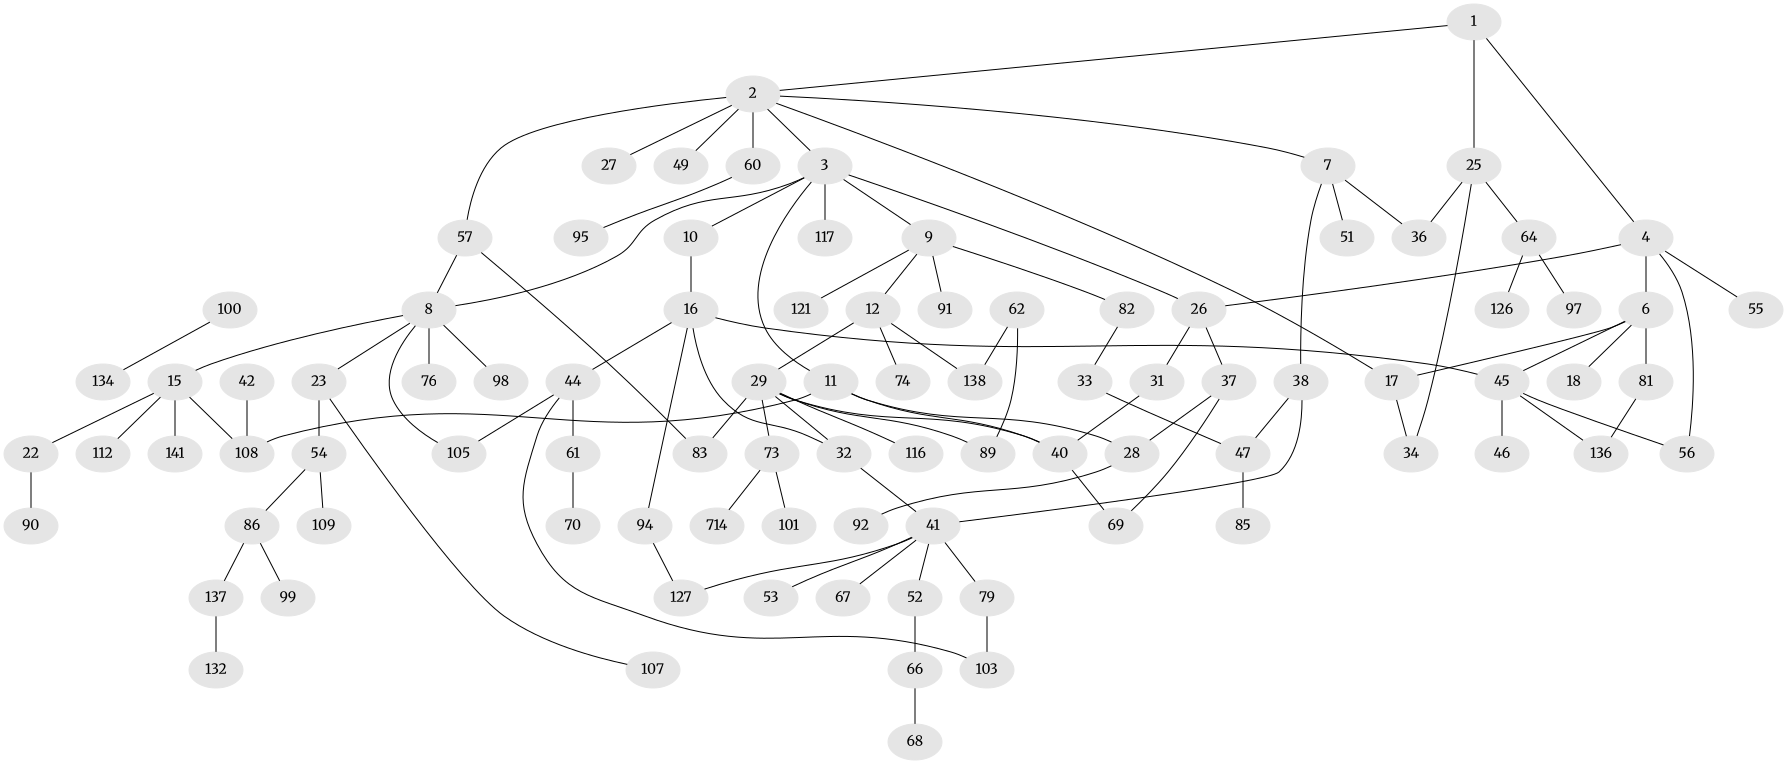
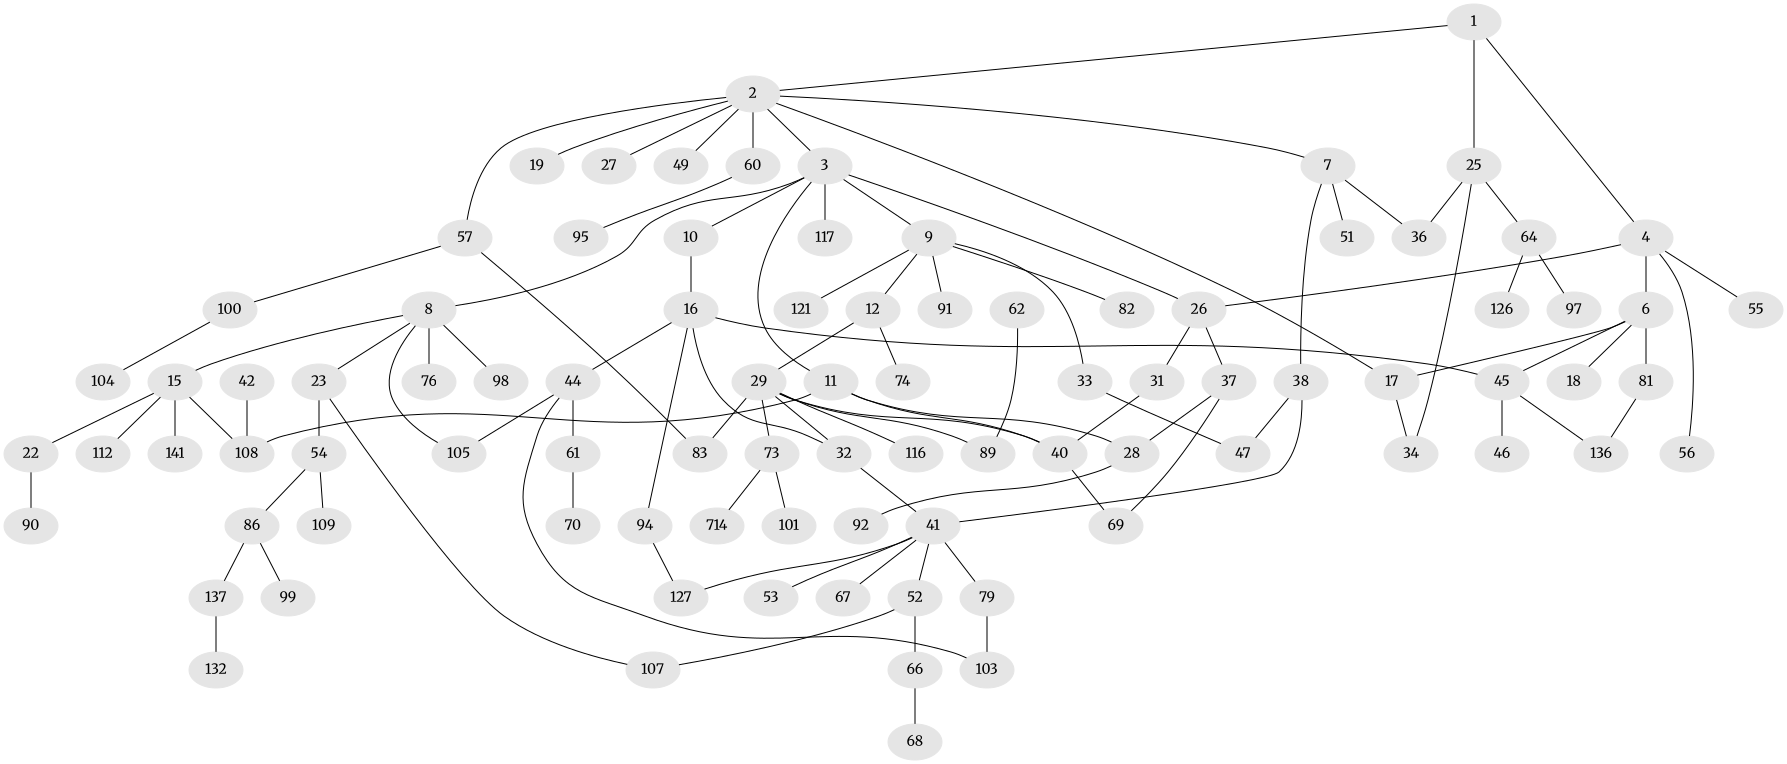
node "19": added
edge "57" -- "8": now "57" -- "100"
edge "82" -- "33": now "9" -- "33"
node "134": label "134" -> "104"
node "138": removed
edge "45" -- "56": removed
node "85": removed
edge "52" -- "107": added
